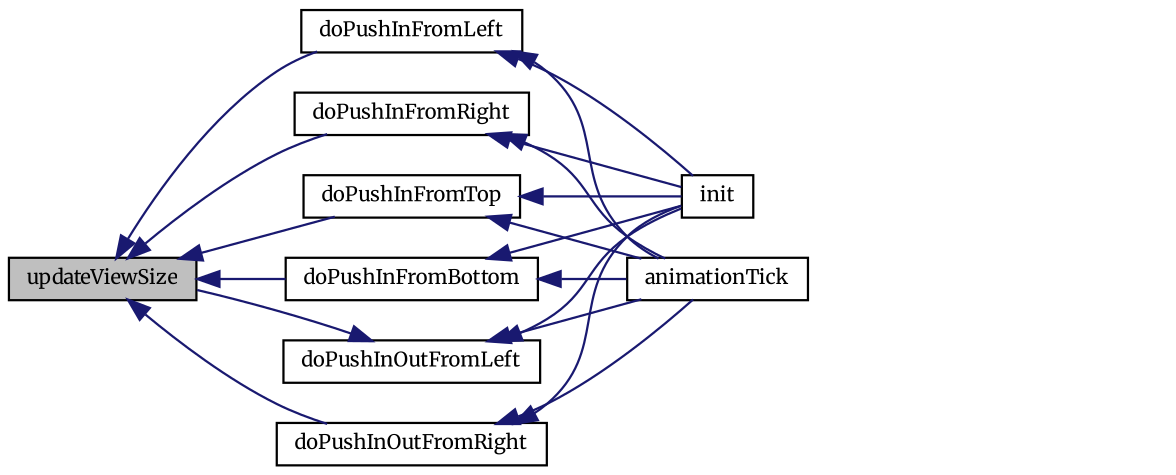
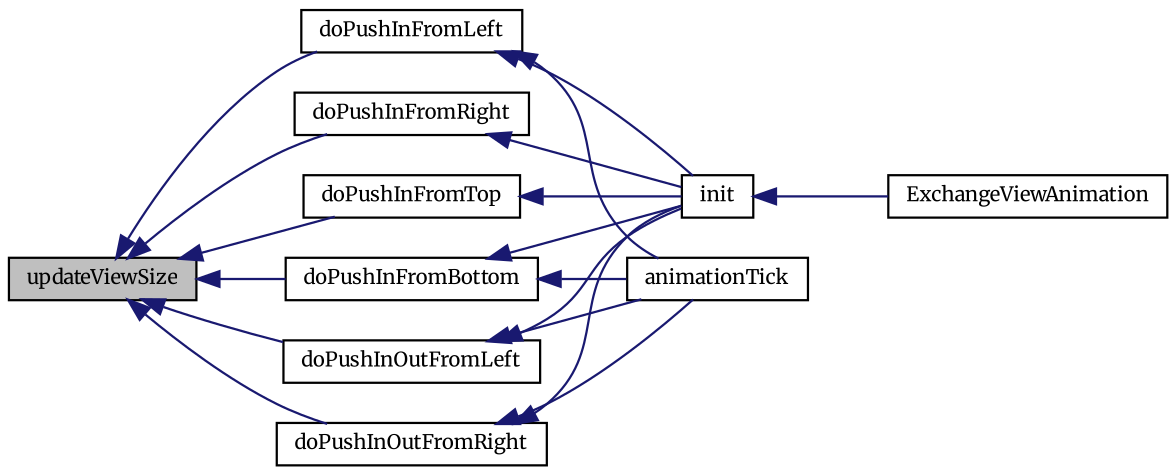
edge "animationTick" -> "doPushInFromRight": removed
node "ExchangeViewAnimation": added
edge "animationTick" -> "doPushInFromTop": removed
edge "updateViewSize" -> "doPushInOutFromLeft": reversed
